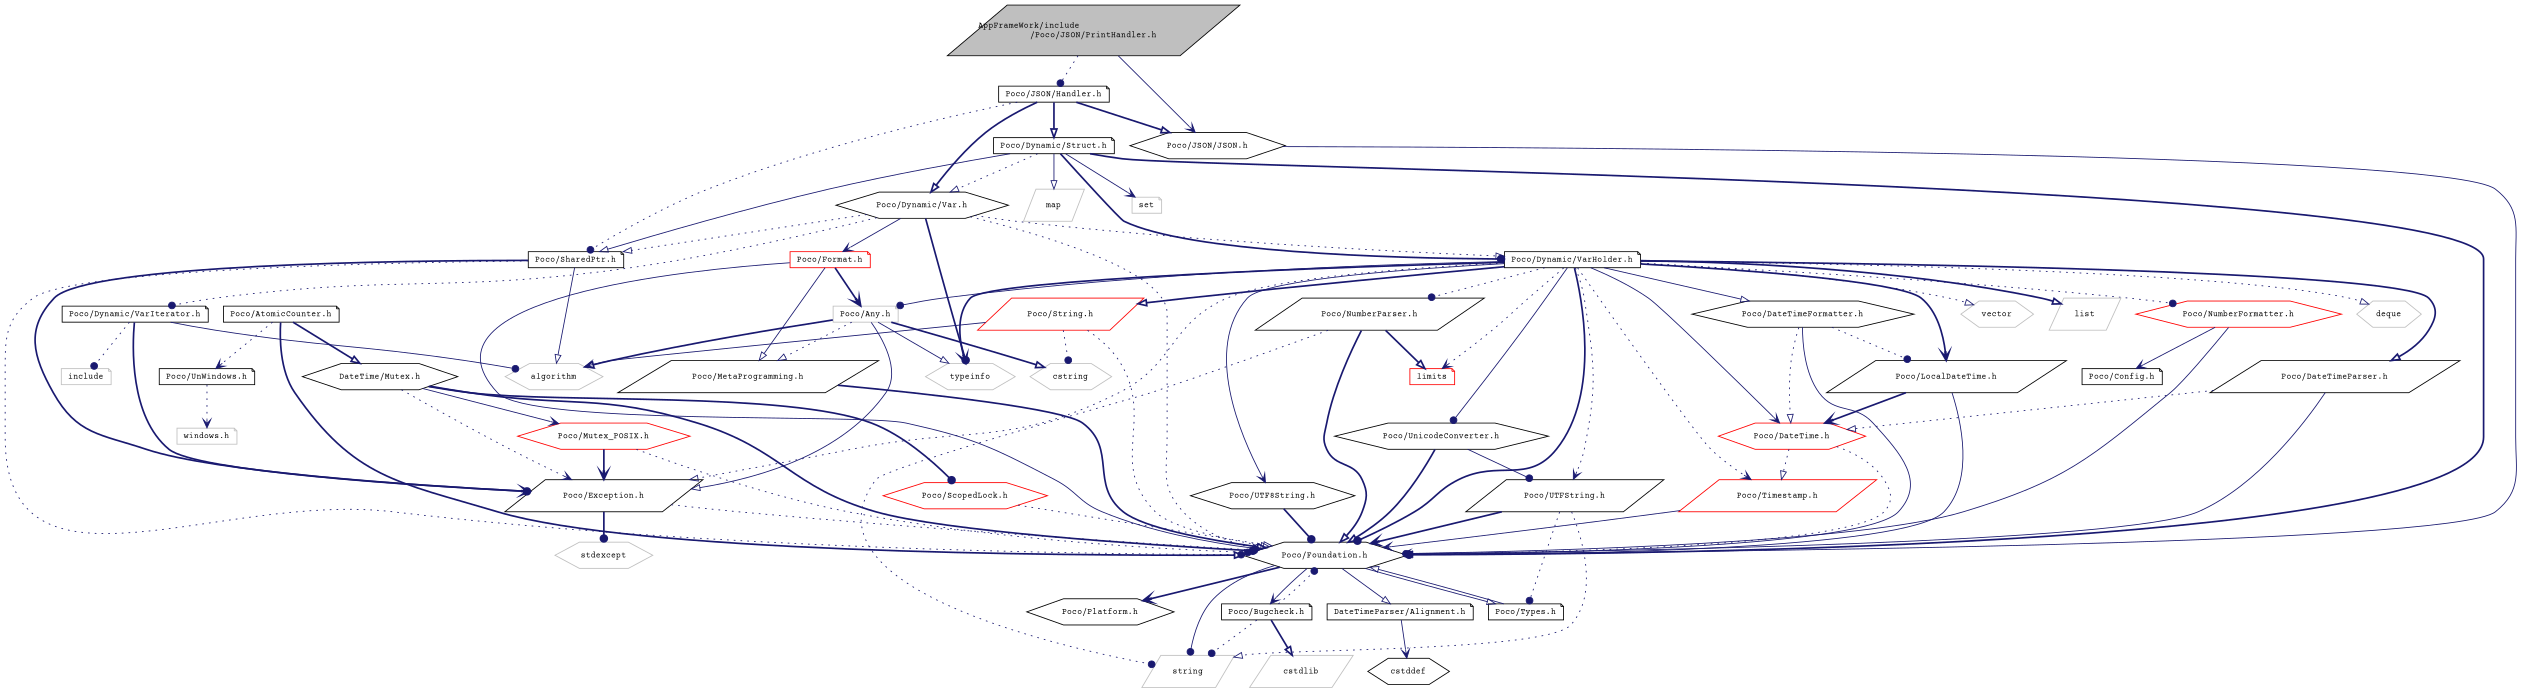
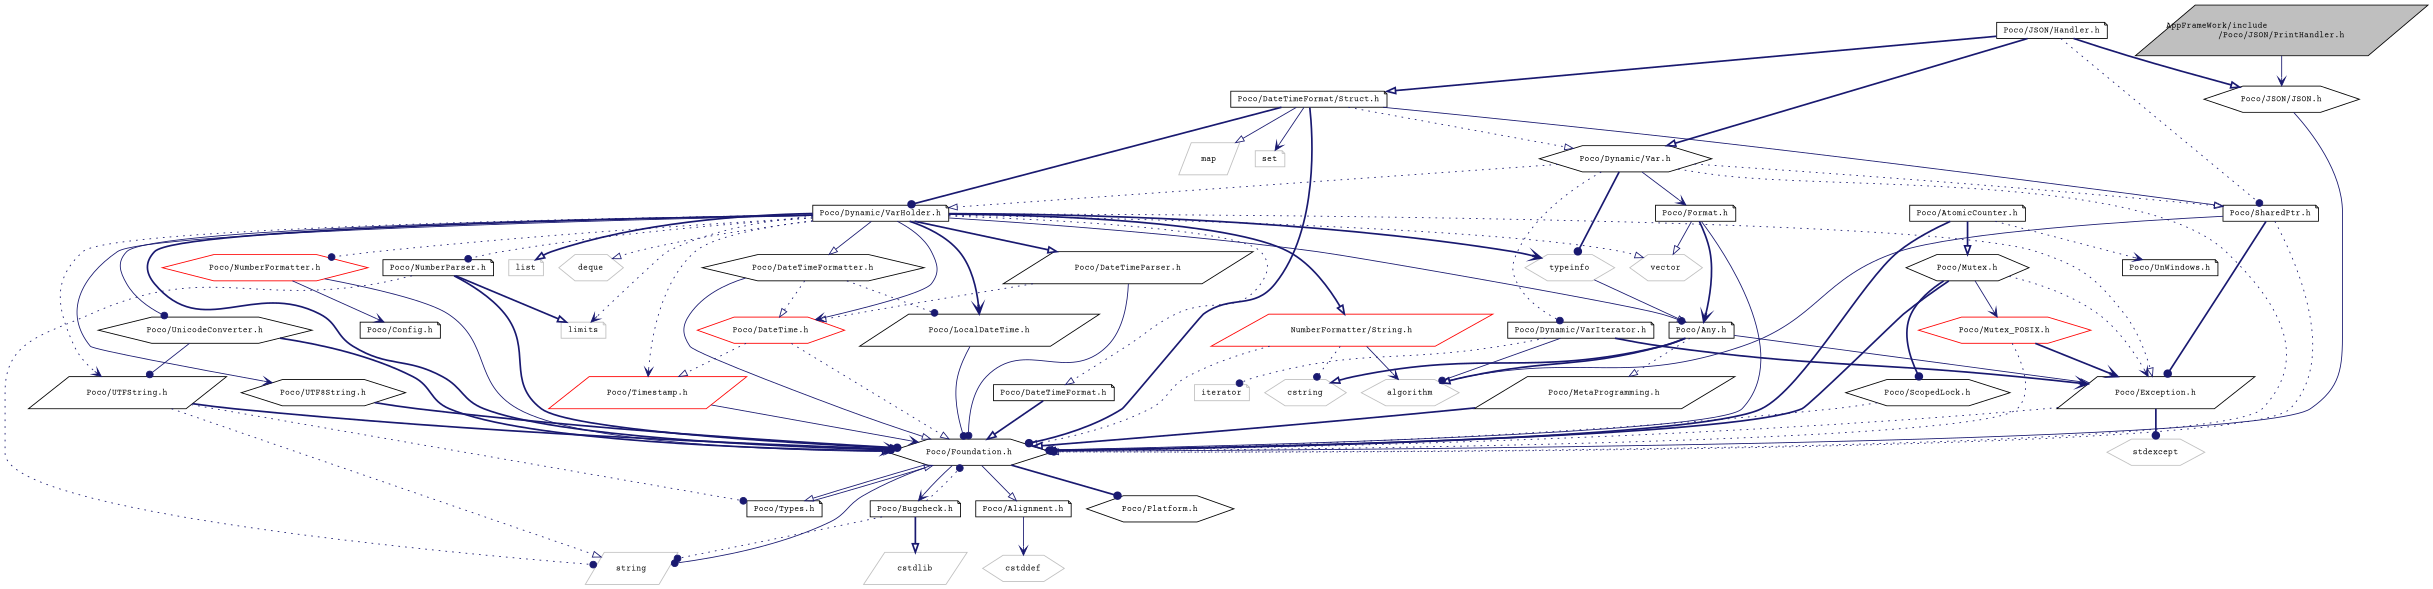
edge "AppFrameWork/include /Poco/JSON/PrintHandler.h" -> "Poco/JSON/Handler.h": removed
node "Poco/Dynamic/Struct.h": label "Poco/Dynamic/Struct.h" -> "Poco/DateTimeFormat/Struct.h"
node "Poco/Format.h": color red -> black
edge "Poco/Format.h" -> "Poco/MetaProgramming.h": now "Poco/Format.h" -> "vector"
node "Poco/Any.h": color grey75 -> black
node "Poco/String.h": label "Poco/String.h" -> "NumberFormatter/String.h"
node "Poco/NumberParser.h": shape parallelogram -> note
node "list": shape parallelogram -> note
edge "Poco/Any.h" -> "typeinfo": reversed
node "include": label "include" -> "iterator"
node "DateTime/Mutex.h": label "DateTime/Mutex.h" -> "Poco/Mutex.h"
node "limits": color red -> grey75
node "Poco/DateTimeFormat.h": added
edge "Poco/LocalDateTime.h" -> "Poco/DateTime.h": removed
node "windows.h": removed
node "Poco/ScopedLock.h": color red -> black
edge "Poco/Foundation.h" -> "Poco/Platform.h": arrowhead vee -> dot
node "DateTimeParser/Alignment.h": label "DateTimeParser/Alignment.h" -> "Poco/Alignment.h"
node "cstddef": color black -> grey75
